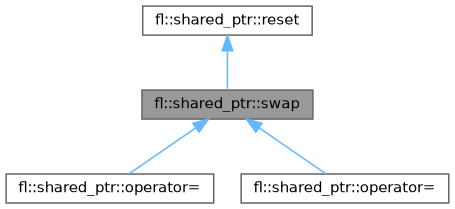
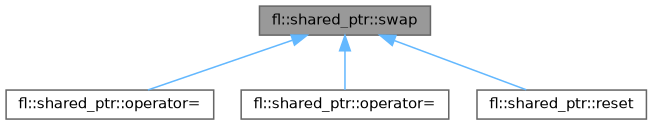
edge "fl::shared_ptr::swap" -> "fl::shared_ptr::reset": reversed
